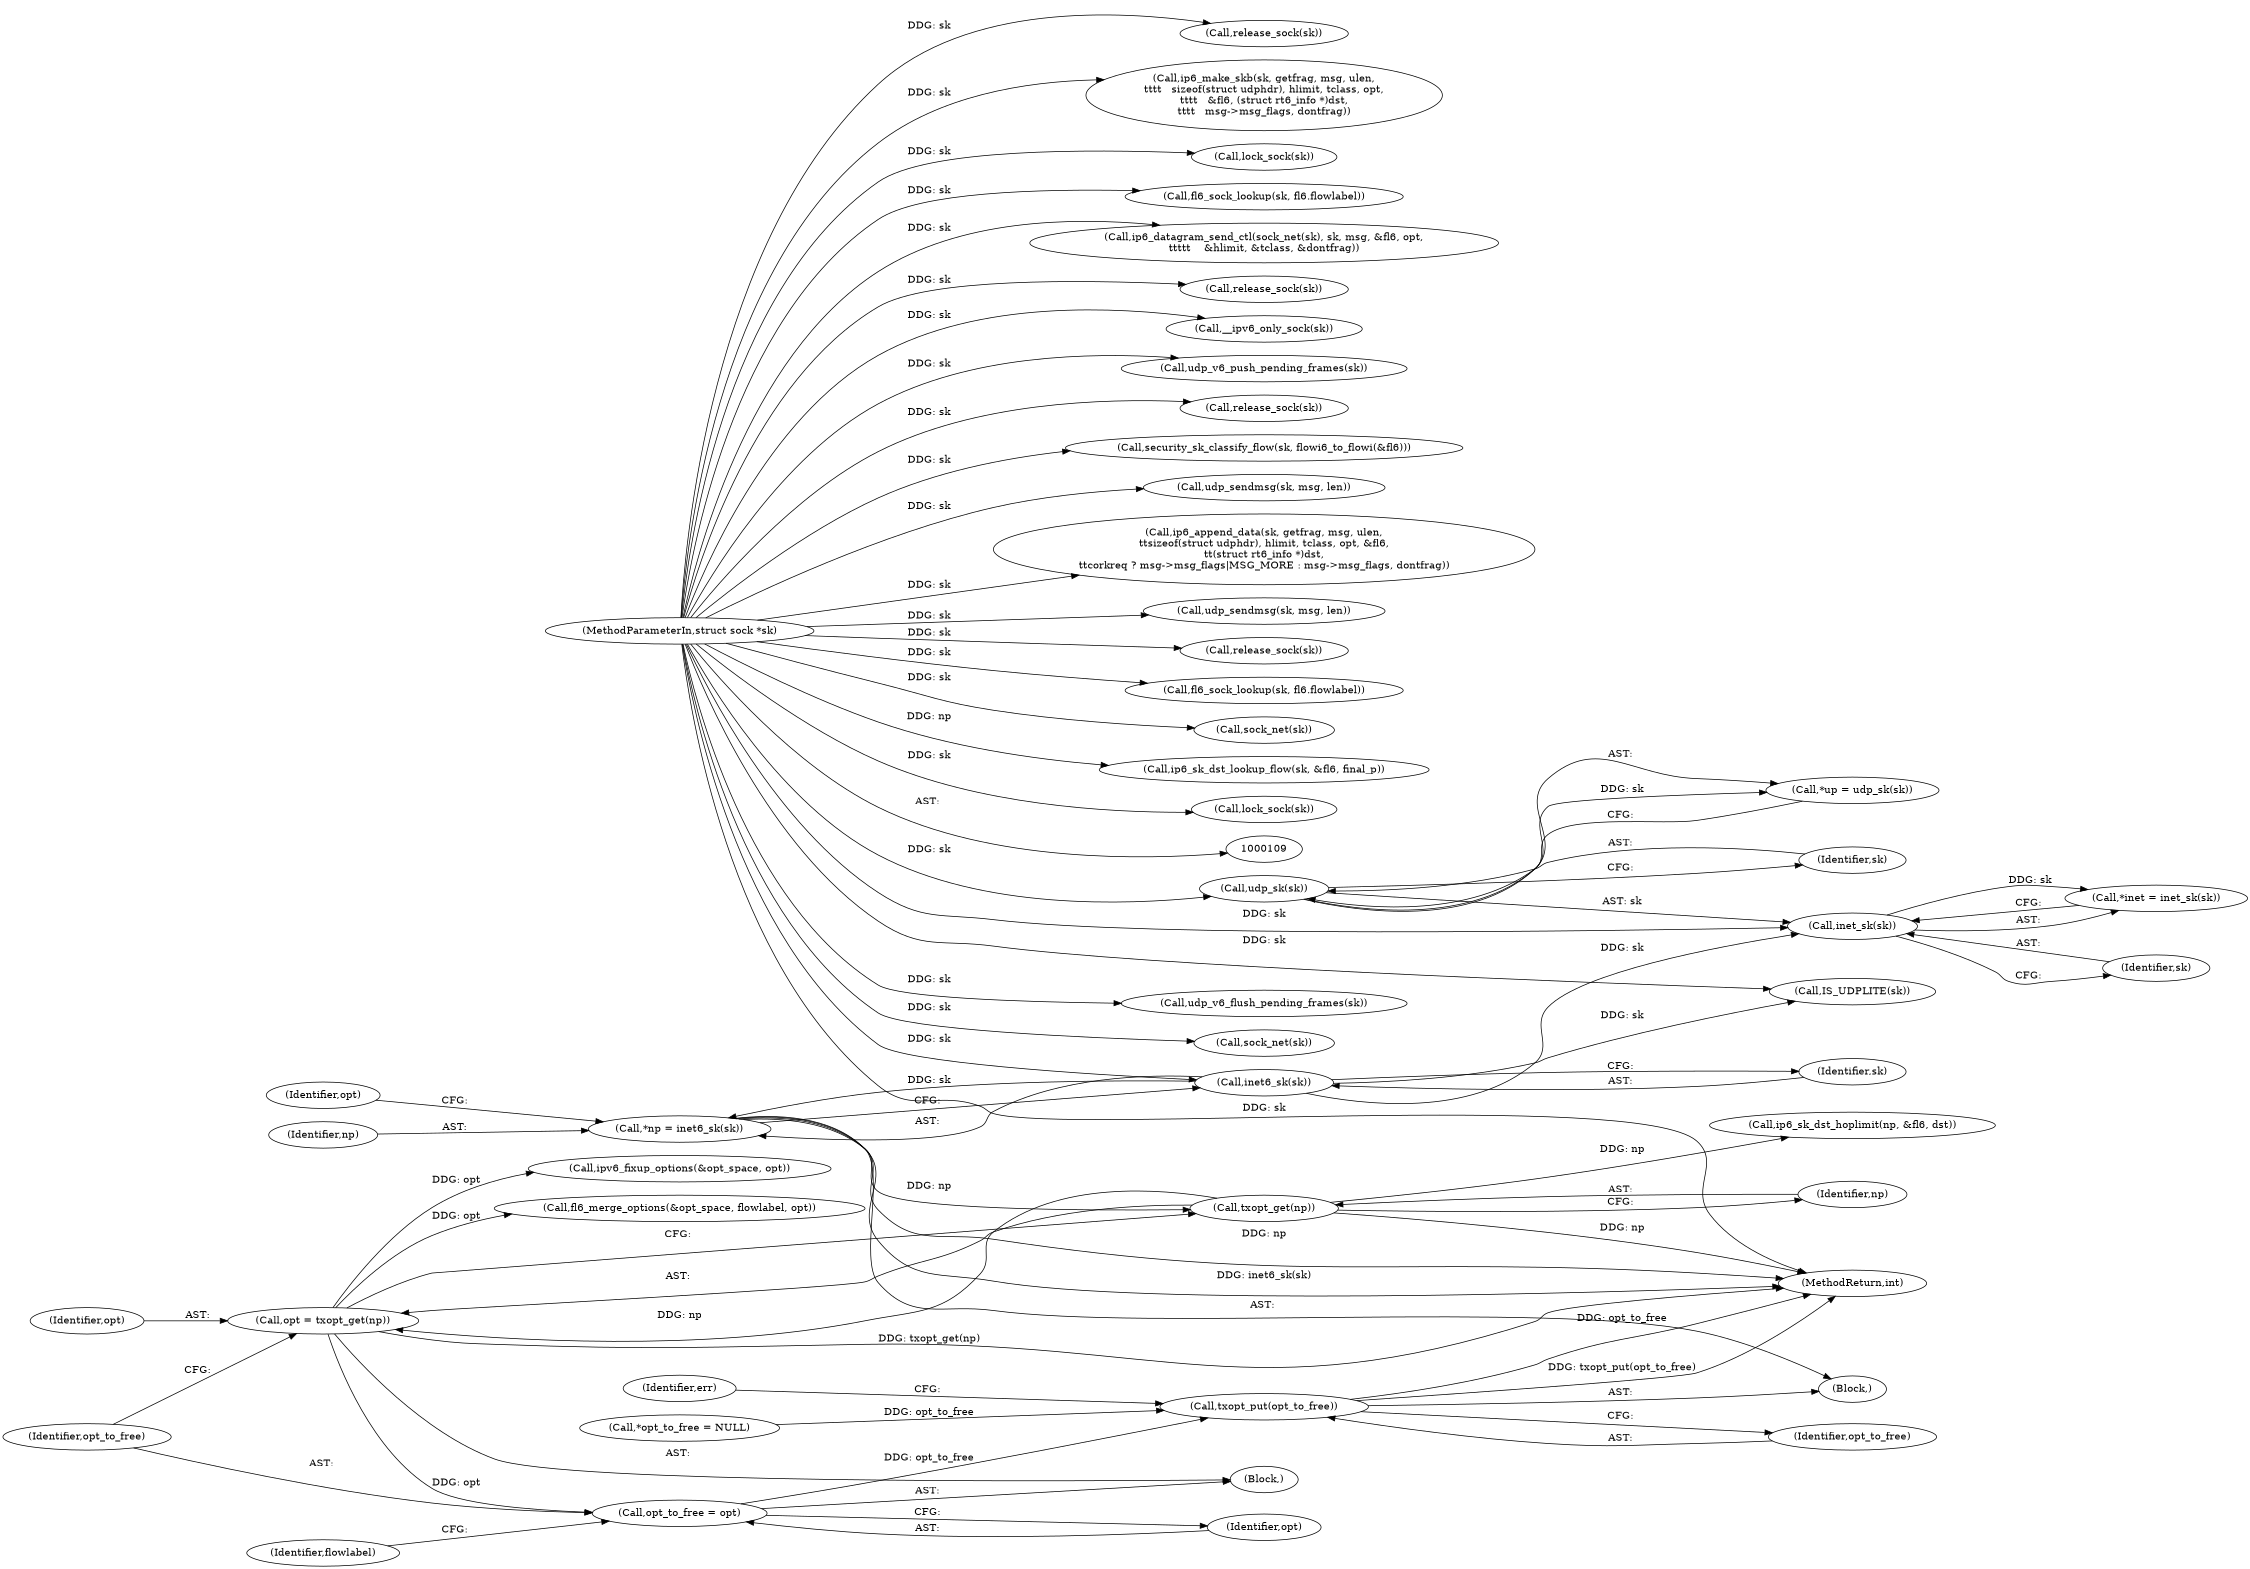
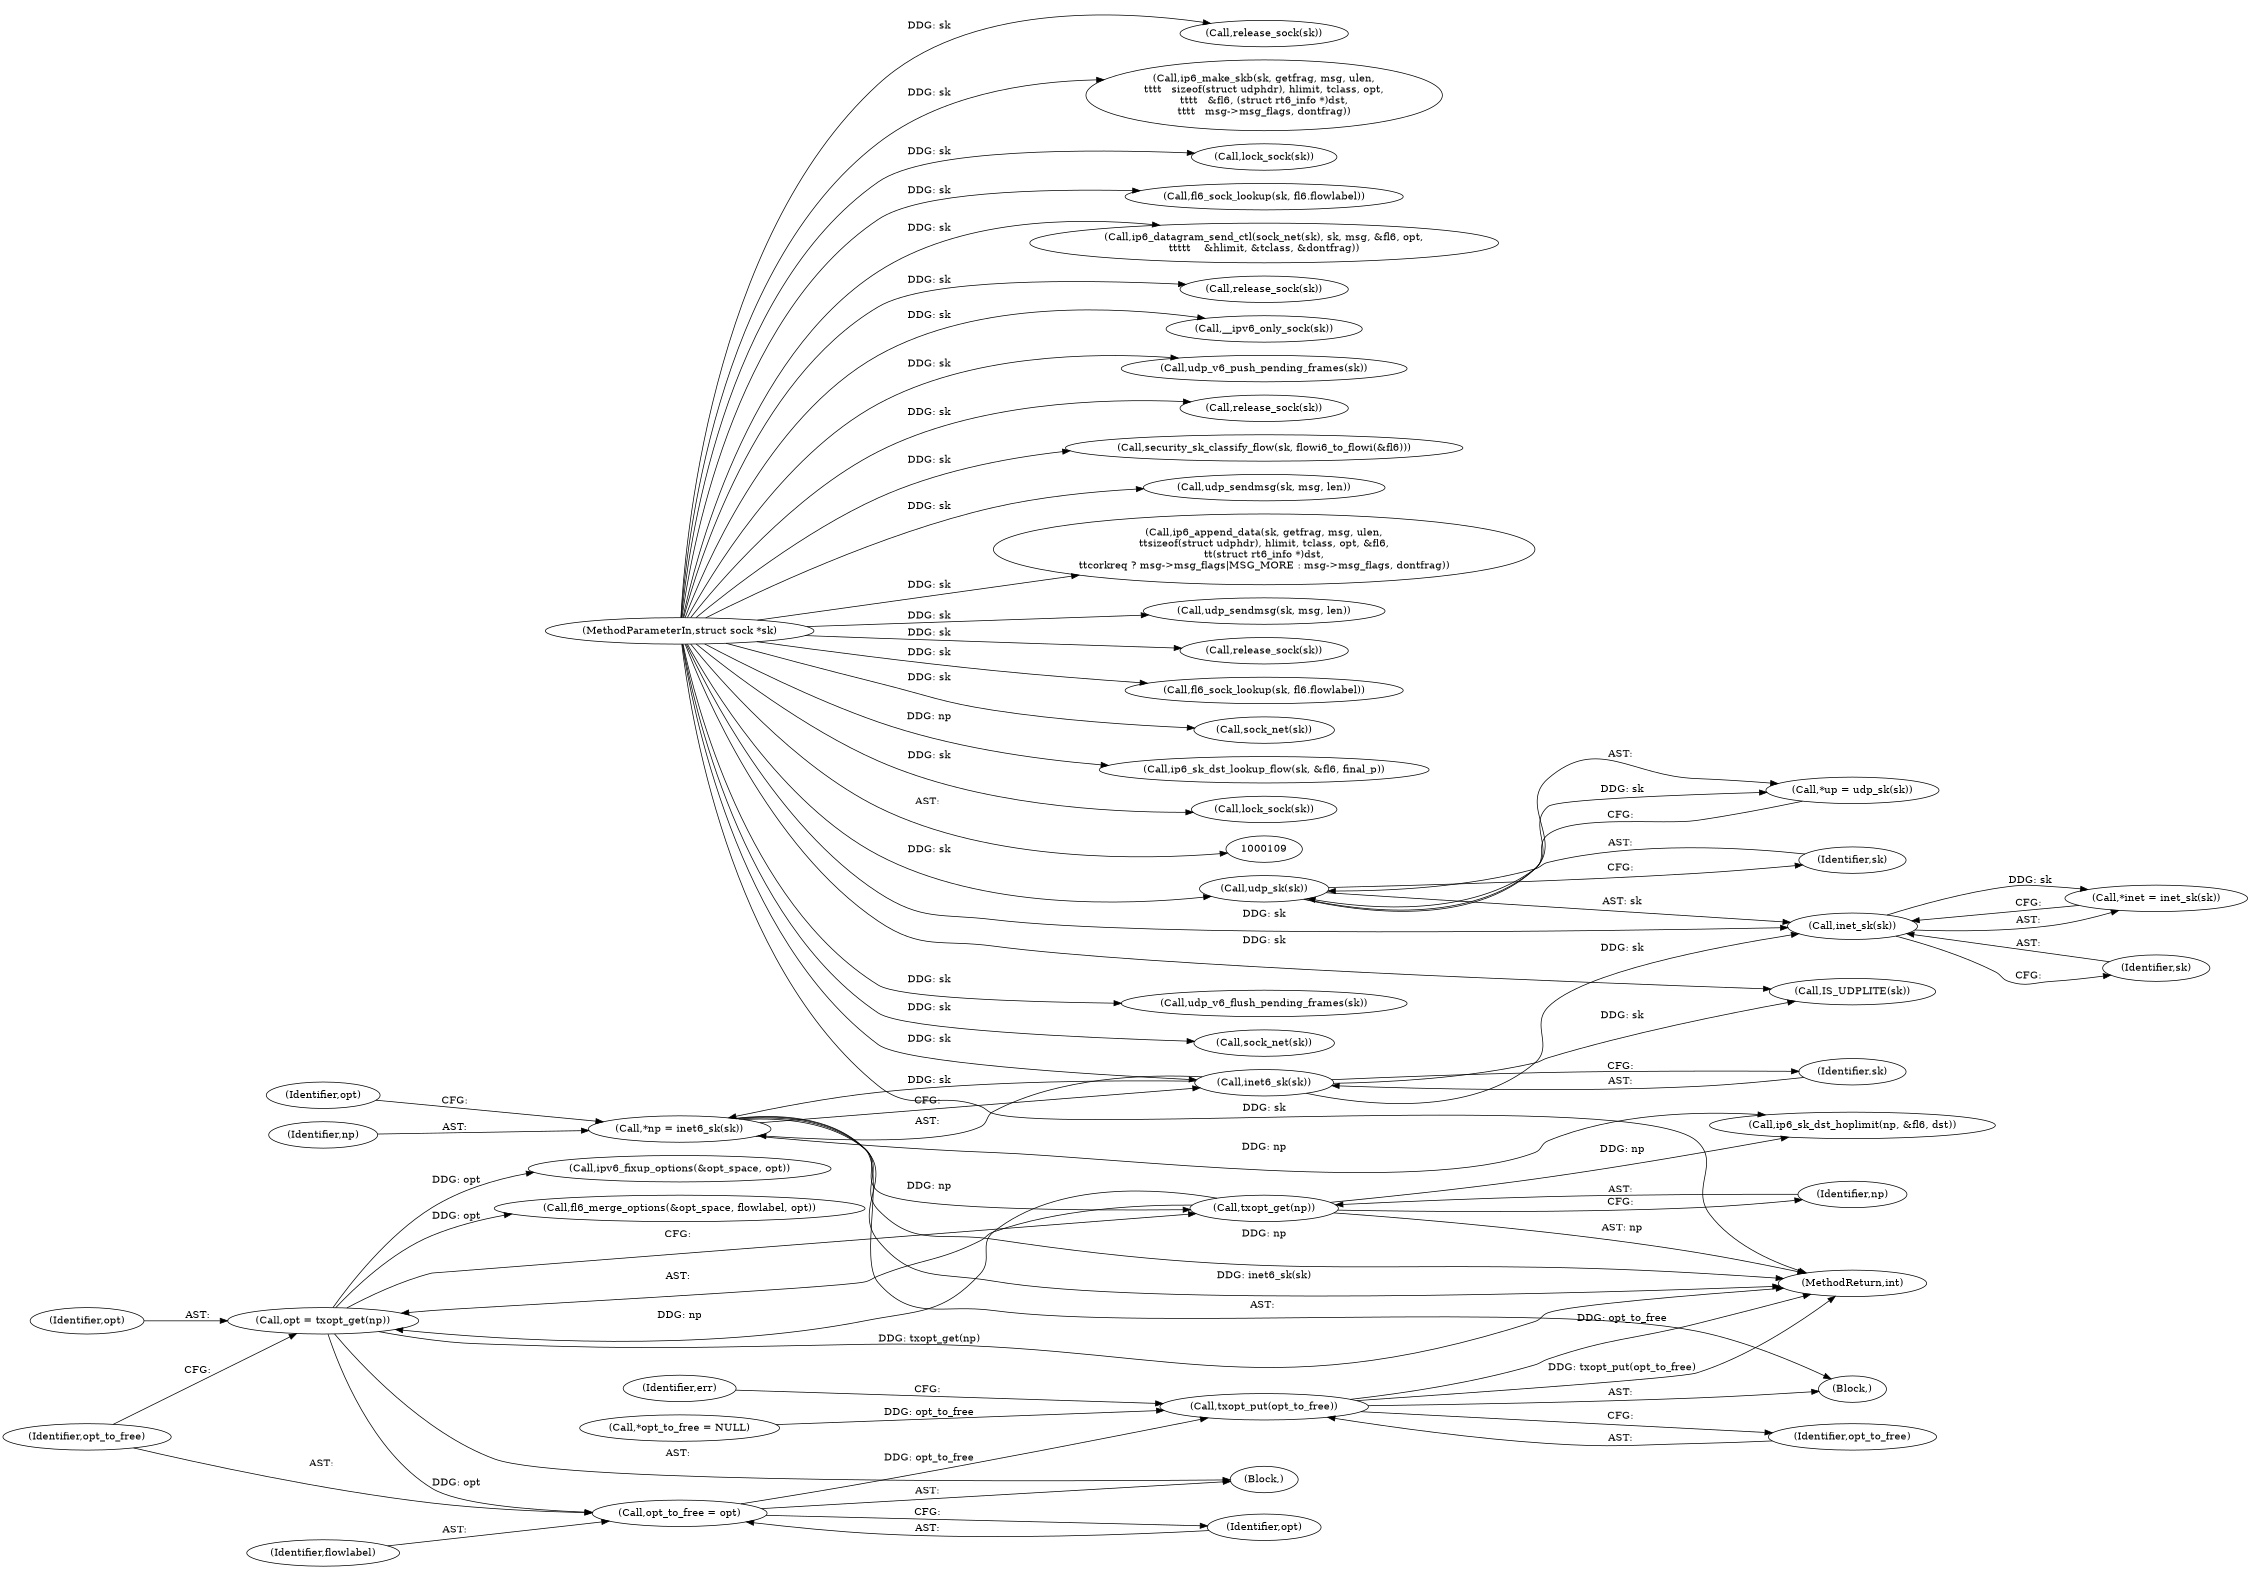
edge "(Call,*np = inet6_sk(sk))" -> "(Call,ip6_sk_dst_hoplimit(np, &fl6, dst))": added, label "DDG: np"
edge "(Call,txopt_get(np))" -> "(MethodReturn,int)": label "DDG: np" -> "AST: np"
edge "(Identifier,flowlabel)" -> "(Call,opt_to_free = opt)": label "CFG: " -> "AST: "
